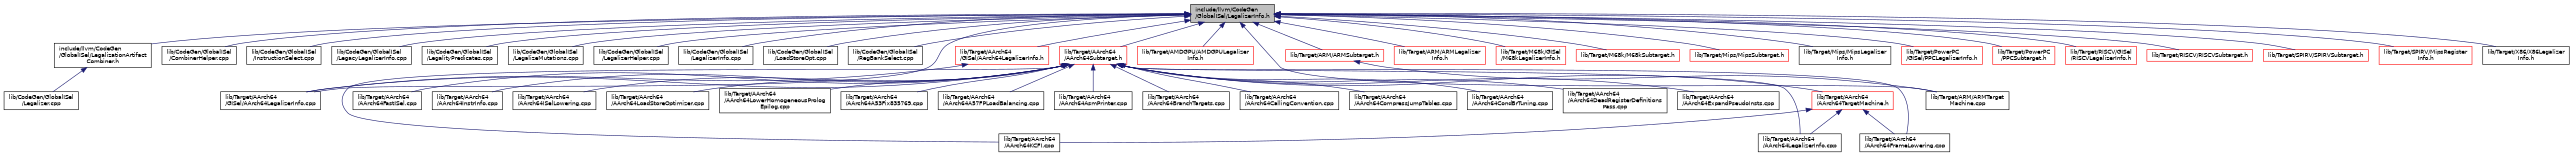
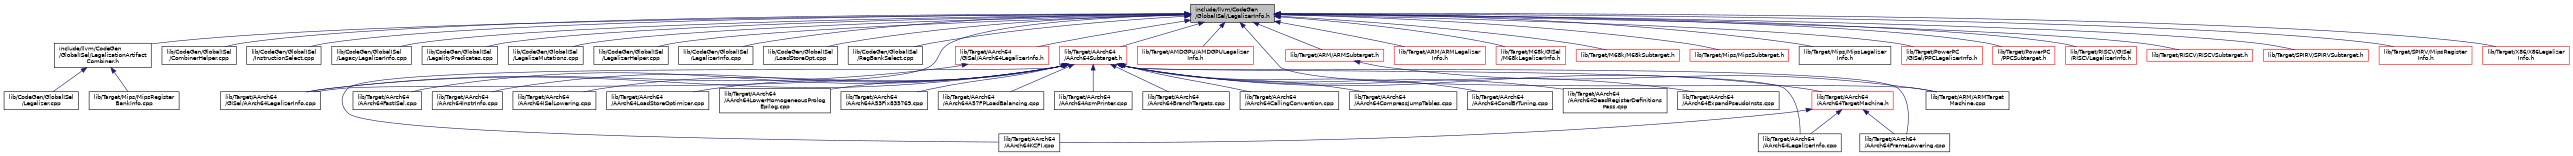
node "lib/Target/X86/X86Legalizer Info.h": color black -> red
node "lib/Target/Mips/MipsRegister BankInfo.cpp": added
